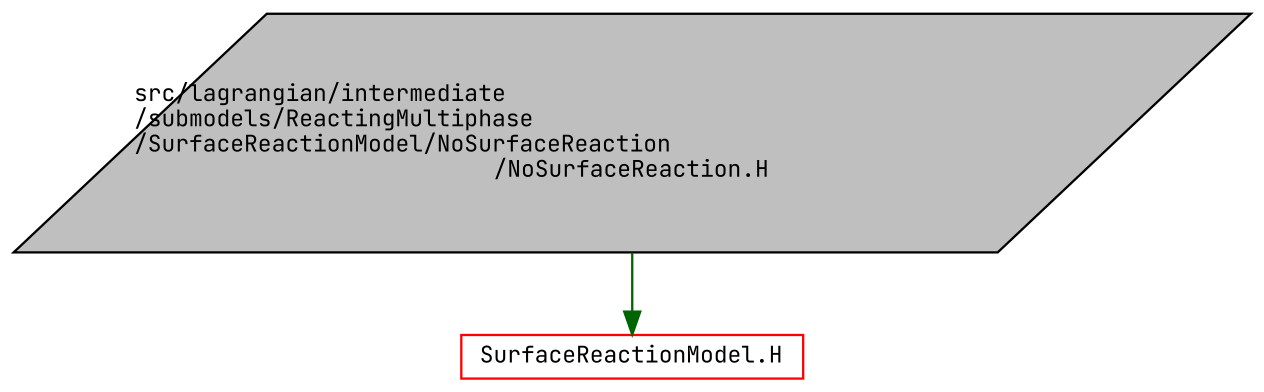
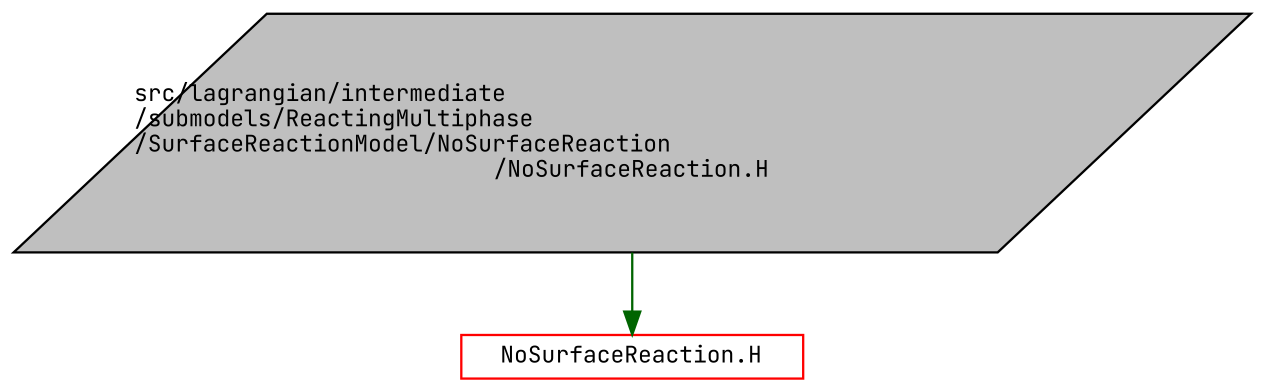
node "SurfaceReactionModel.H": label "SurfaceReactionModel.H" -> "NoSurfaceReaction.H"
